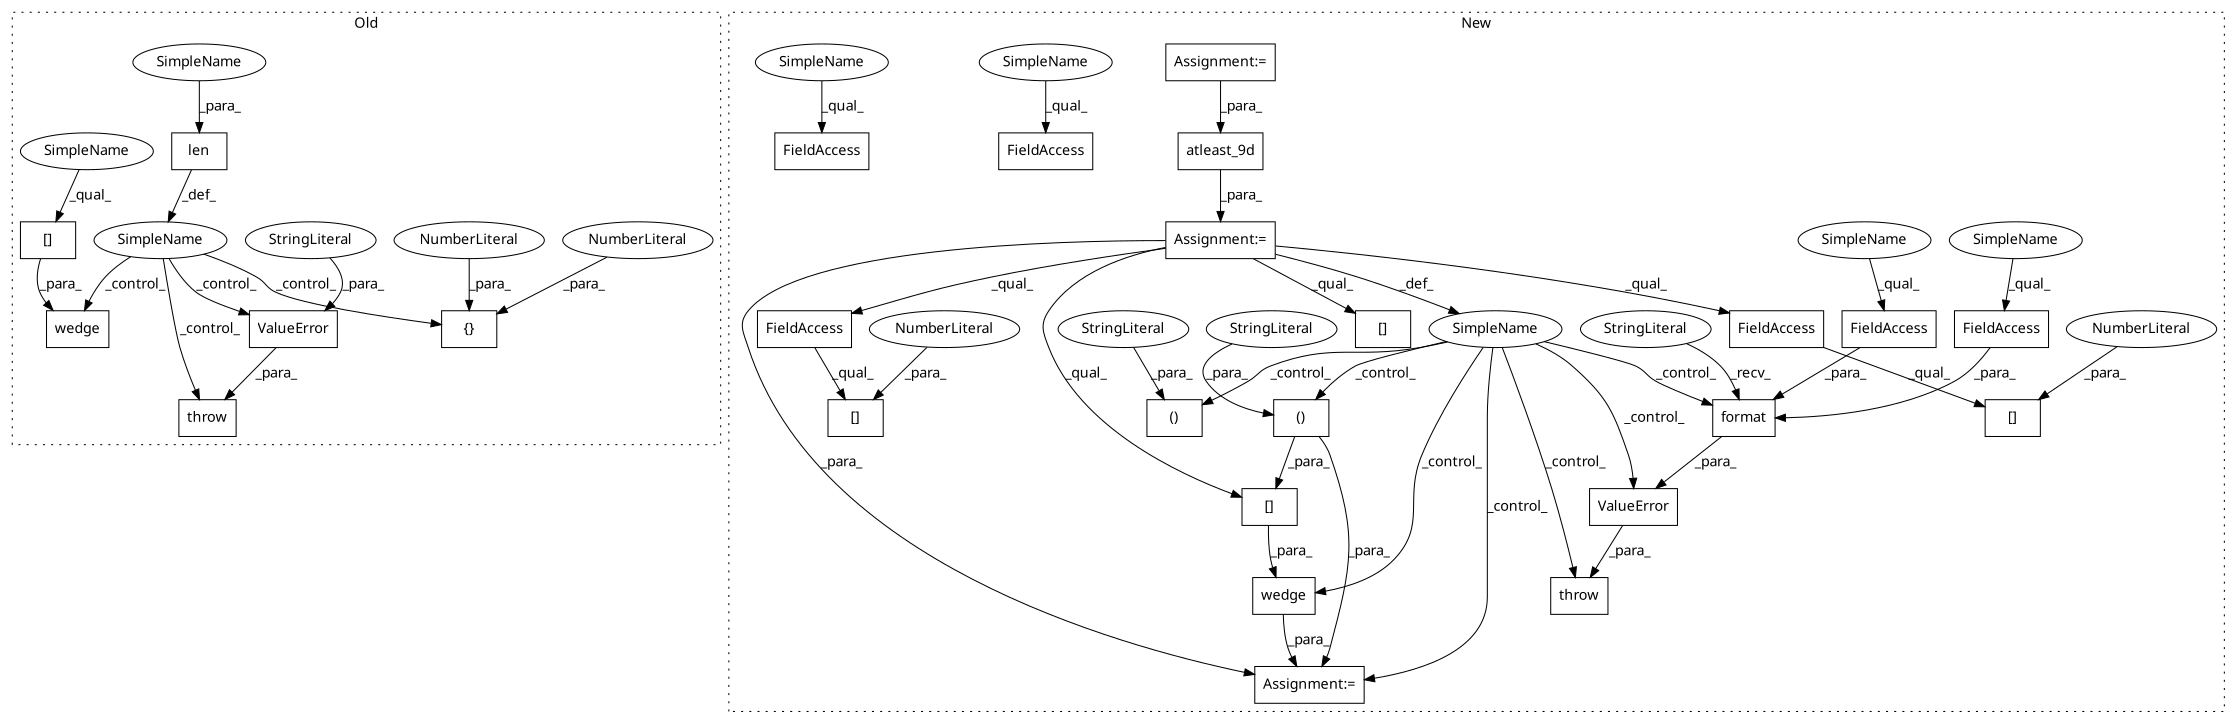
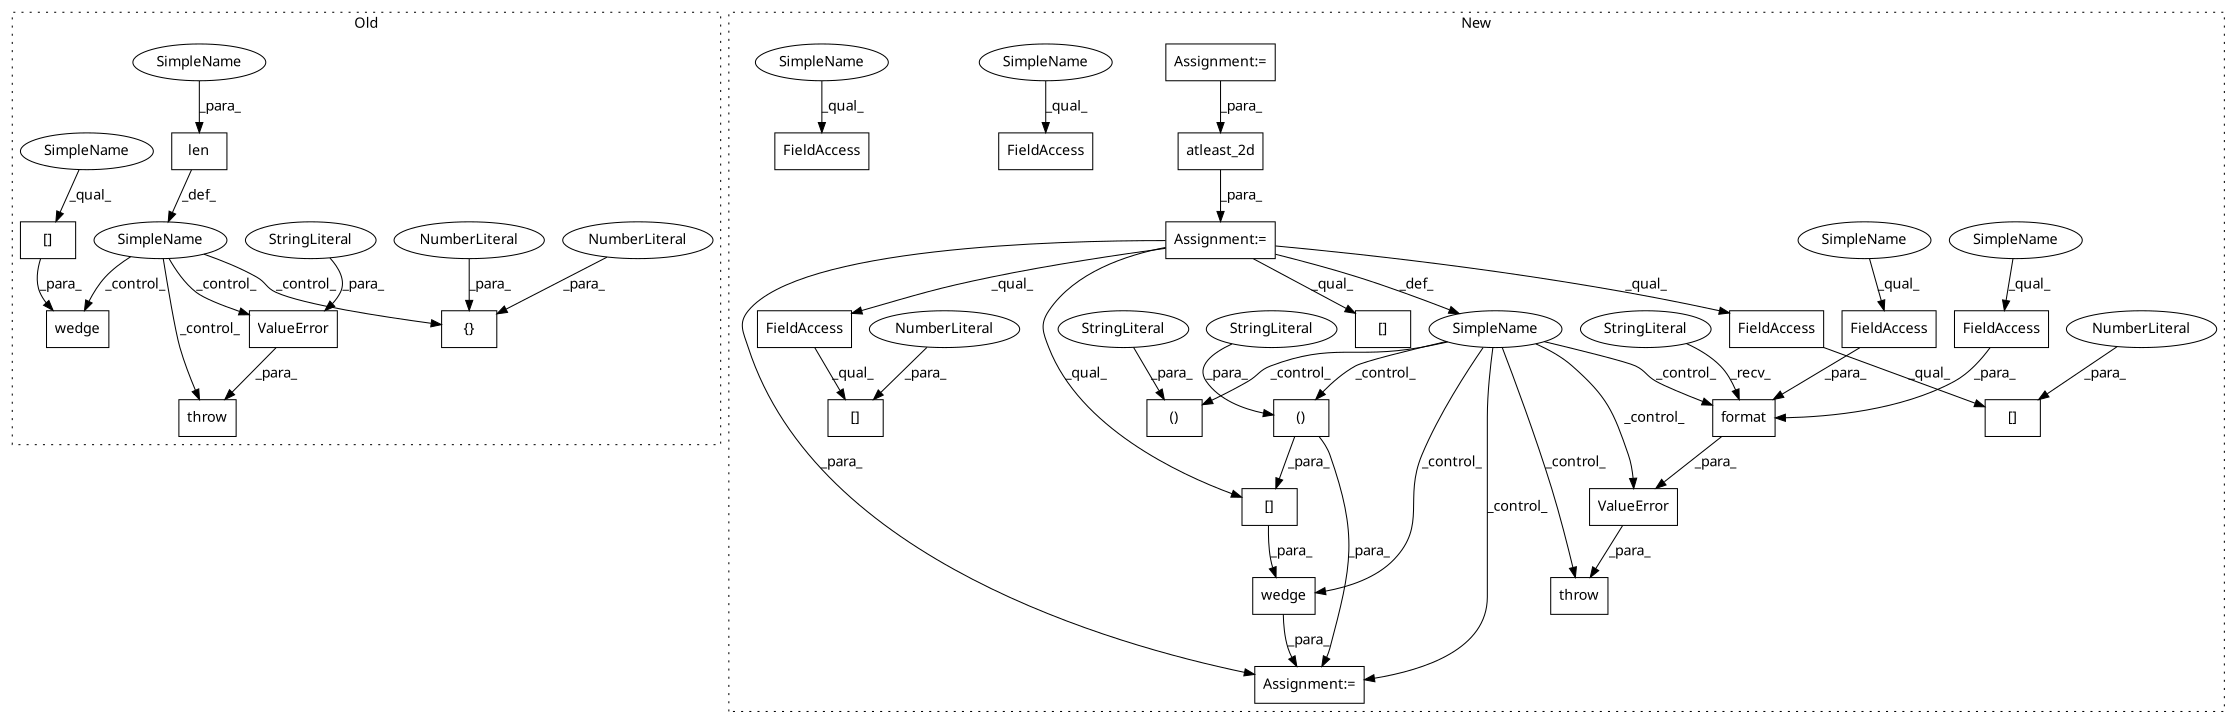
node "atleast_9d": label "atleast_9d" -> "atleast_2d"
